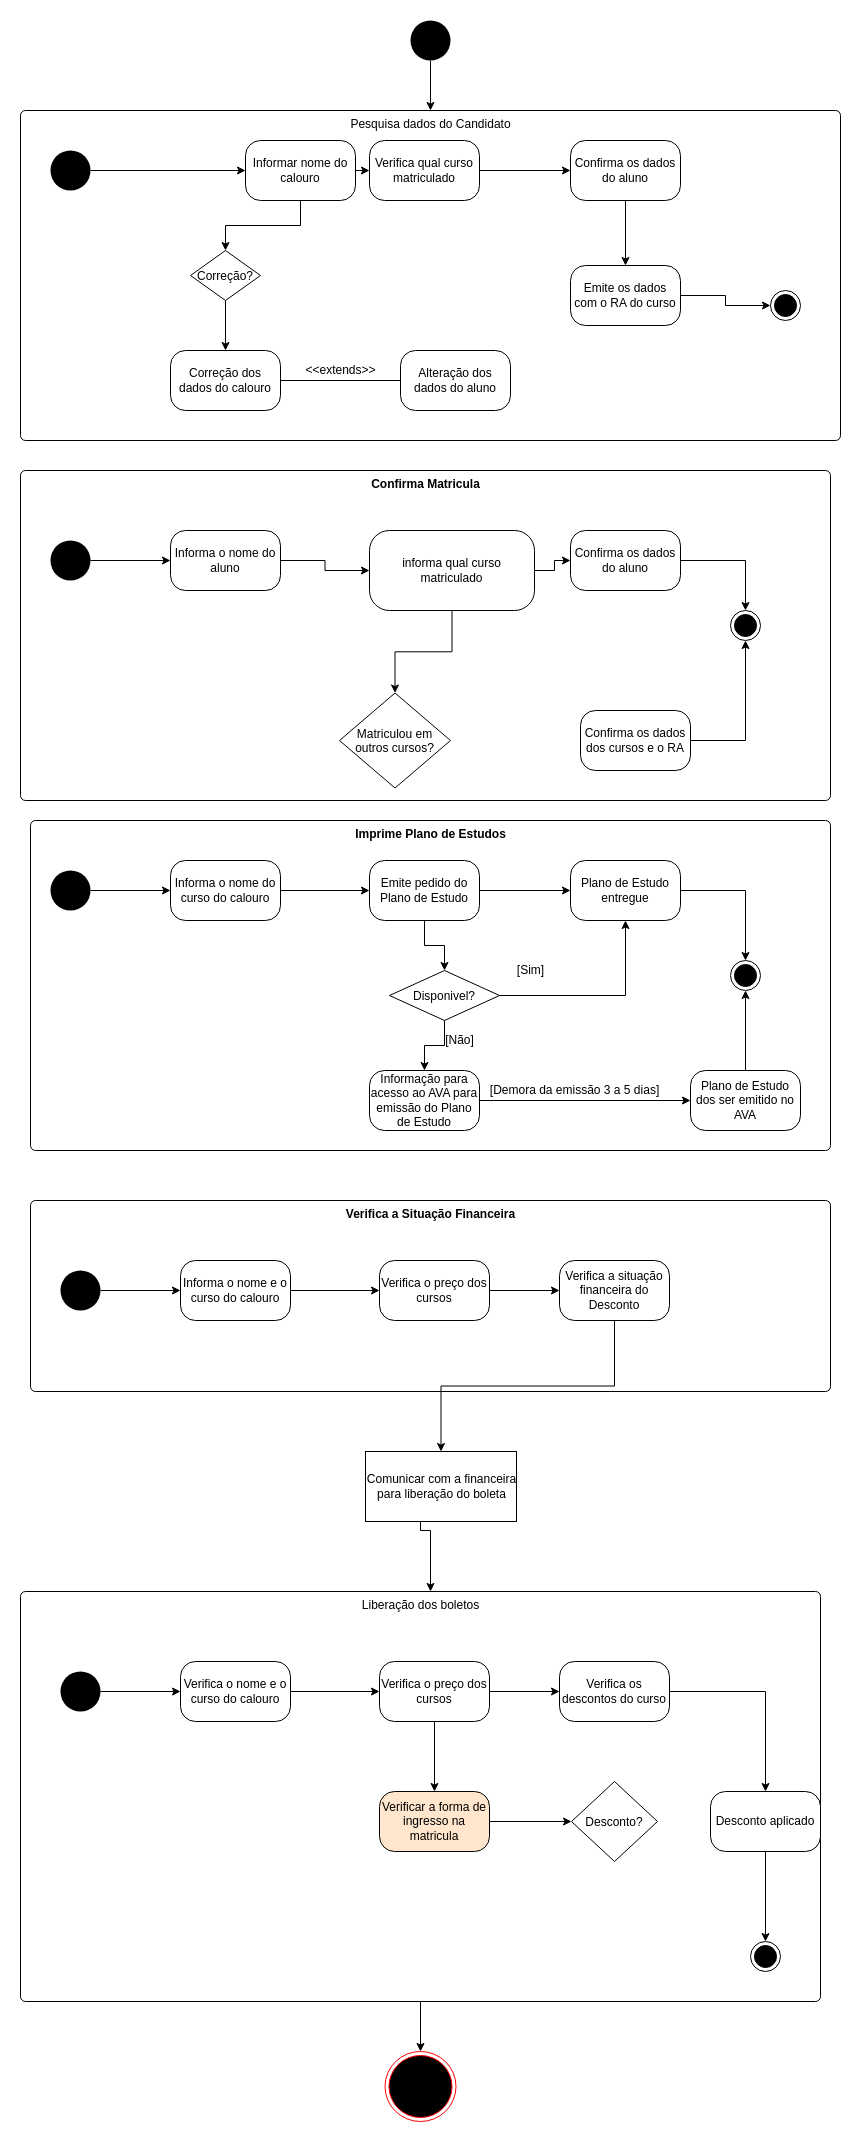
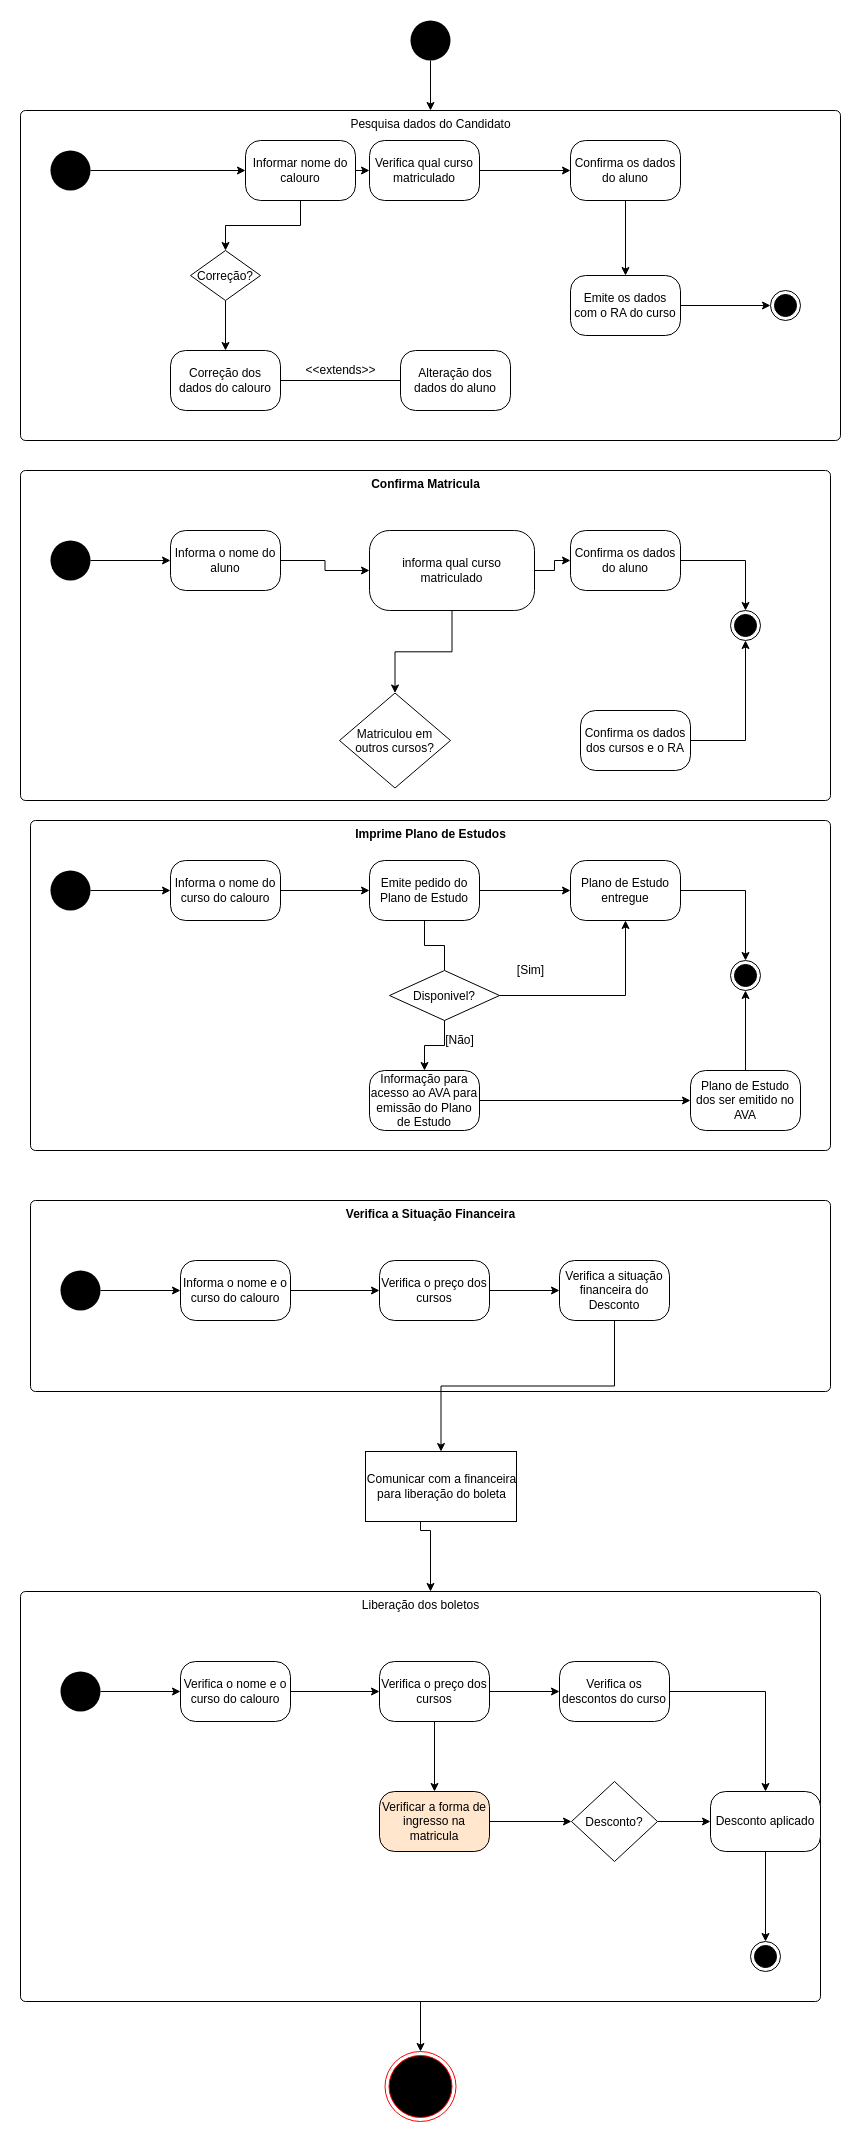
node "Emite os dados com o RA do curso": moved (626, 296) -> (626, 306)
edge "Emite pedido do Plano de Estudo" -> "Disponivel?": arrowhead classic -> none
node "[Demora da emissão 3 a 5 dias]": removed
edge "Desconto?" -> "Desconto aplicado": added
